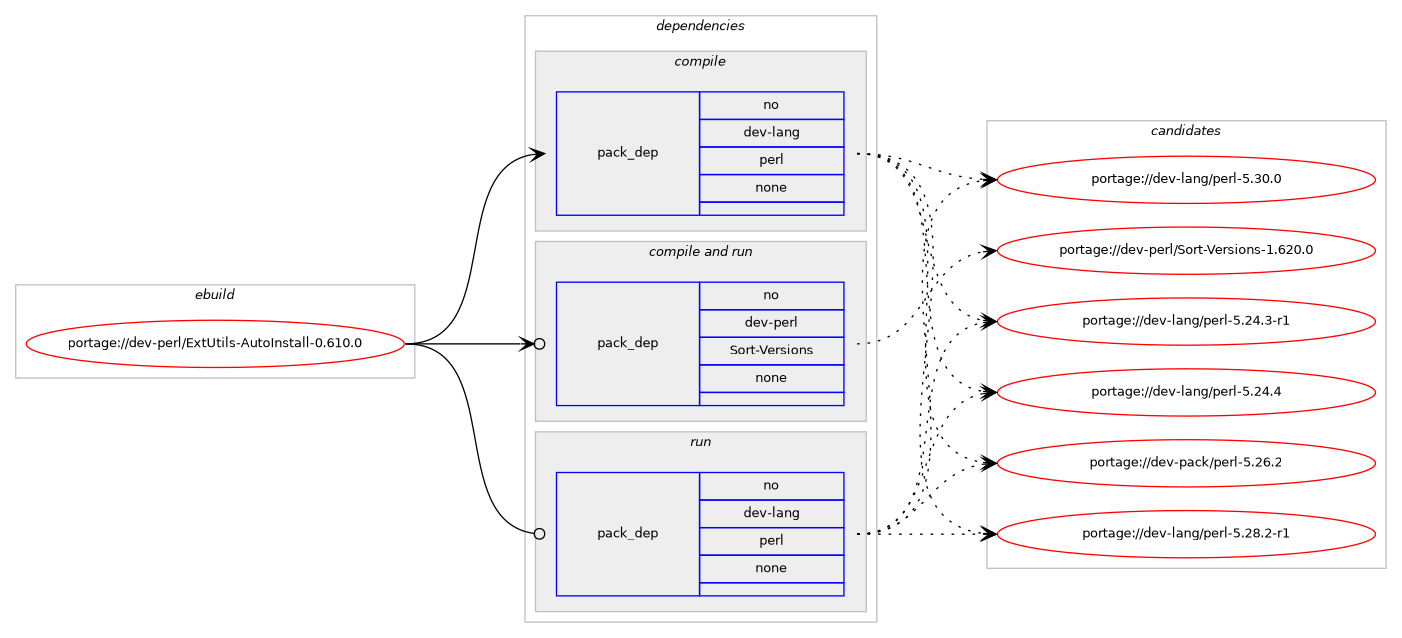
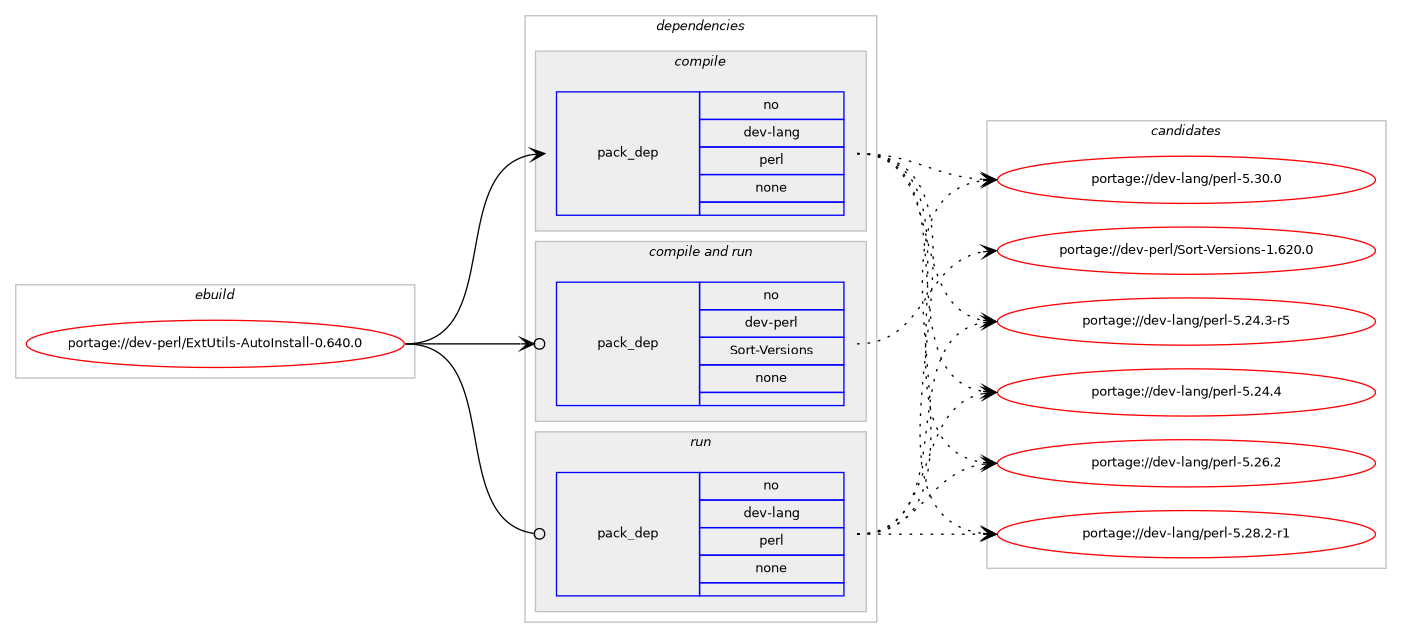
node "portage://dev-lang/perl-5.24.3-r1": label "portage://dev-lang/perl-5.24.3-r1" -> "portage://dev-lang/perl-5.24.3-r5"
node "portage://dev-perl/ExtUtils-AutoInstall-0.610.0": label "portage://dev-perl/ExtUtils-AutoInstall-0.610.0" -> "portage://dev-perl/ExtUtils-AutoInstall-0.640.0"
node "portage://dev-pack/perl-5.26.2": label "portage://dev-pack/perl-5.26.2" -> "portage://dev-lang/perl-5.26.2"
